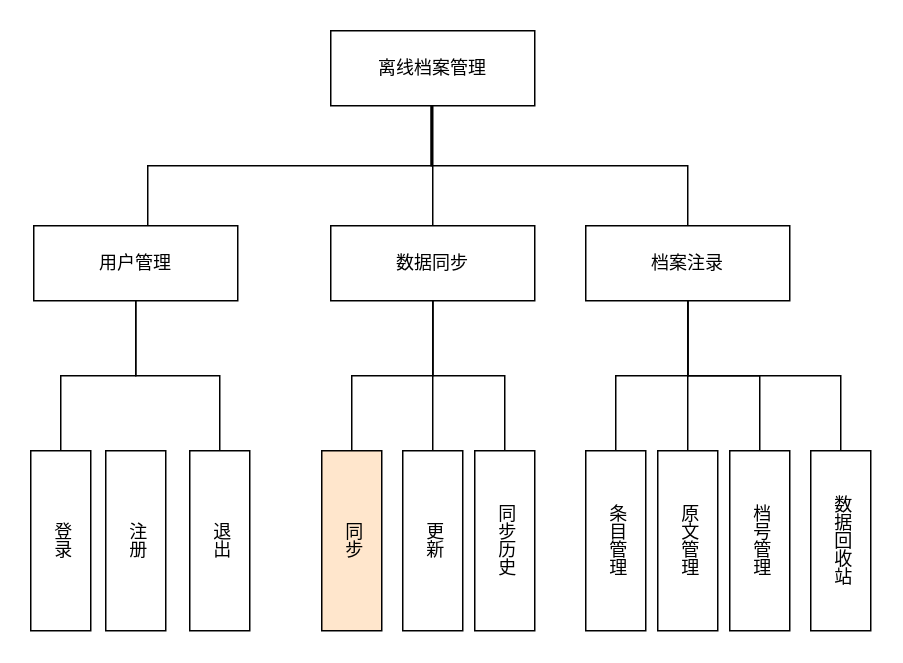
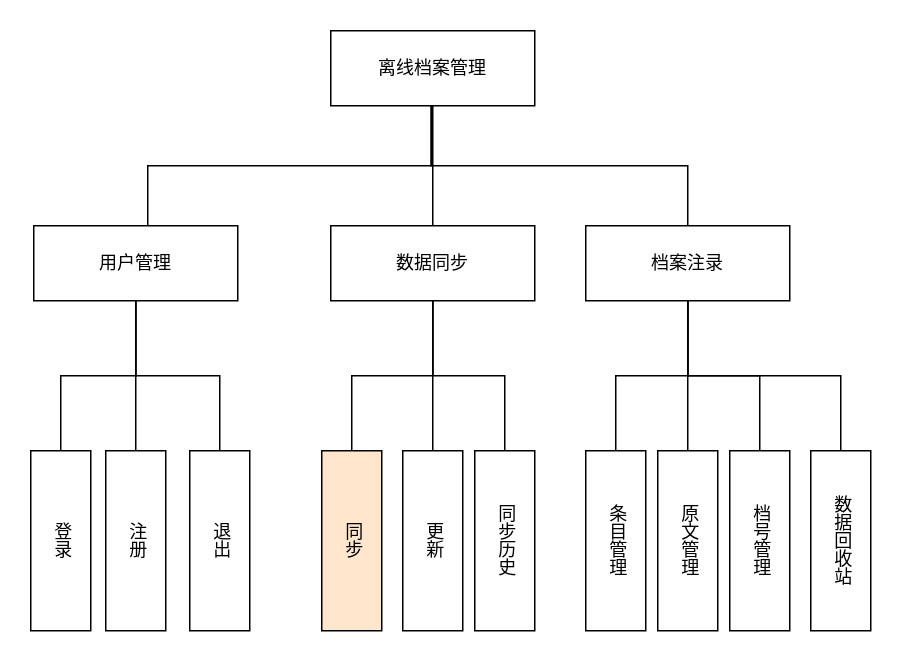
edge "用户管理" -- "注册": added
